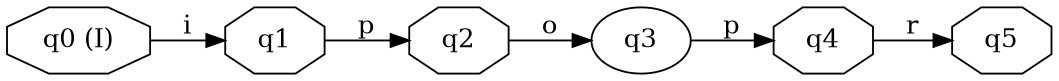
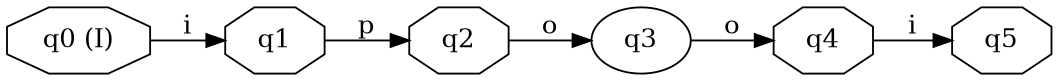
edge "q3" -> "q4": label "p" -> "o"
edge "q4" -> "q5": label "r" -> "i"
